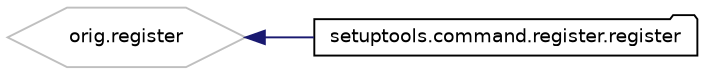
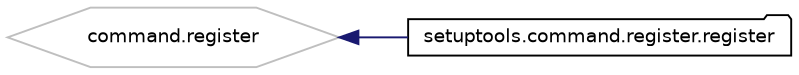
node "orig.register": label "orig.register" -> "command.register"
